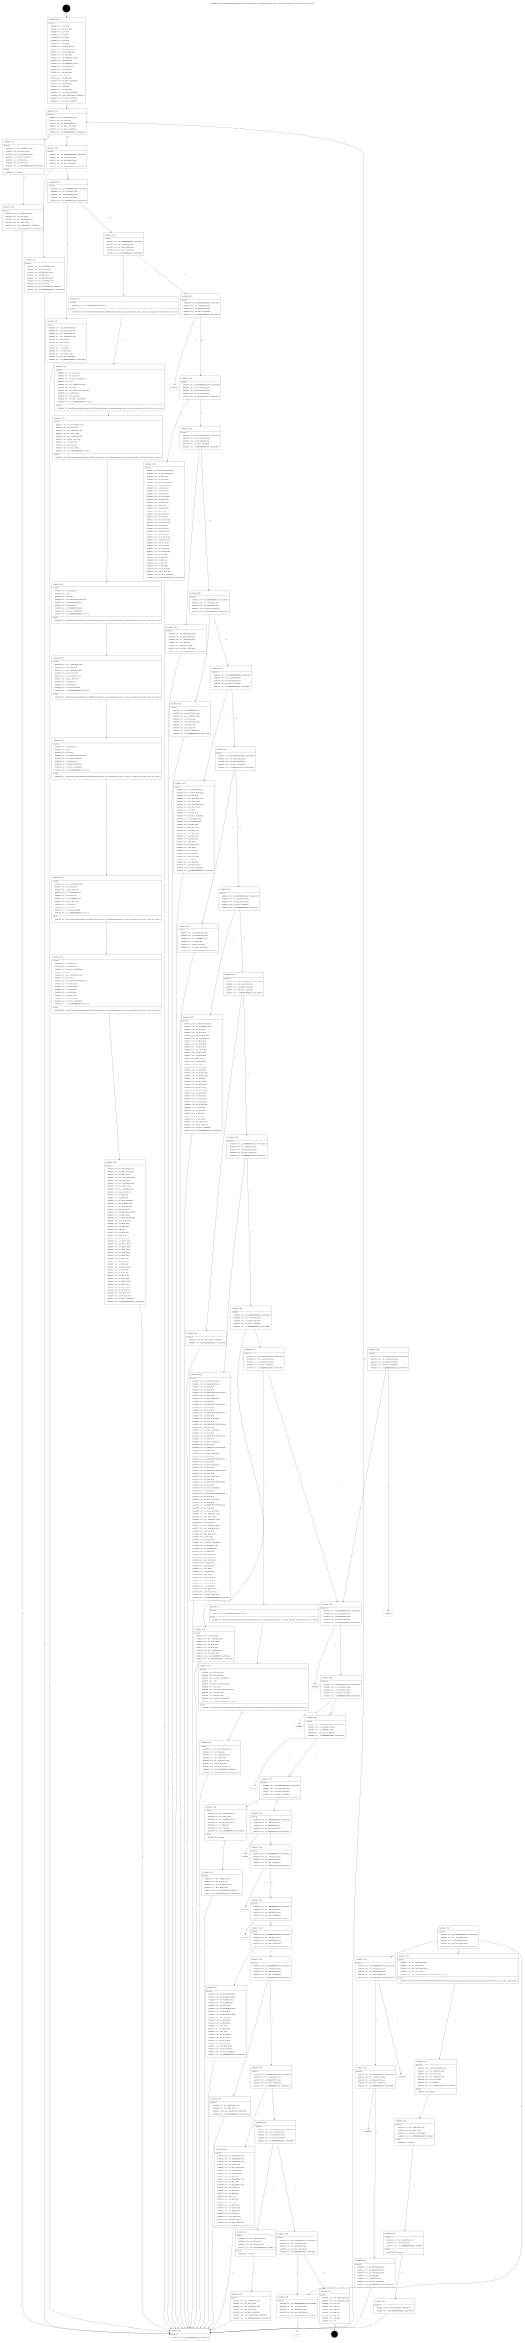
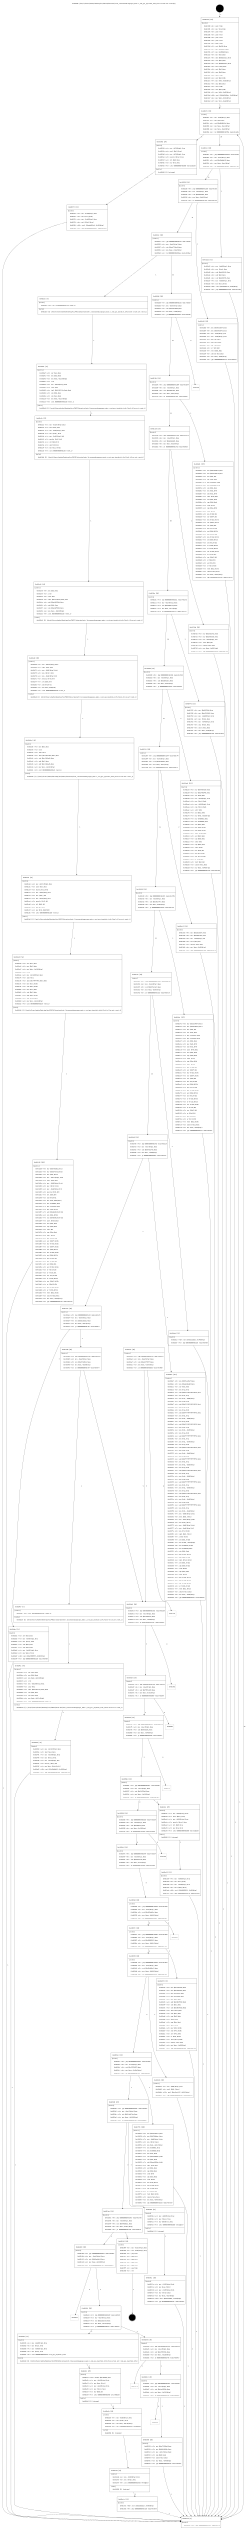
node "0x401856": removed
edge "0x401624 [28]" -> "0x401608 [28]": reversed
